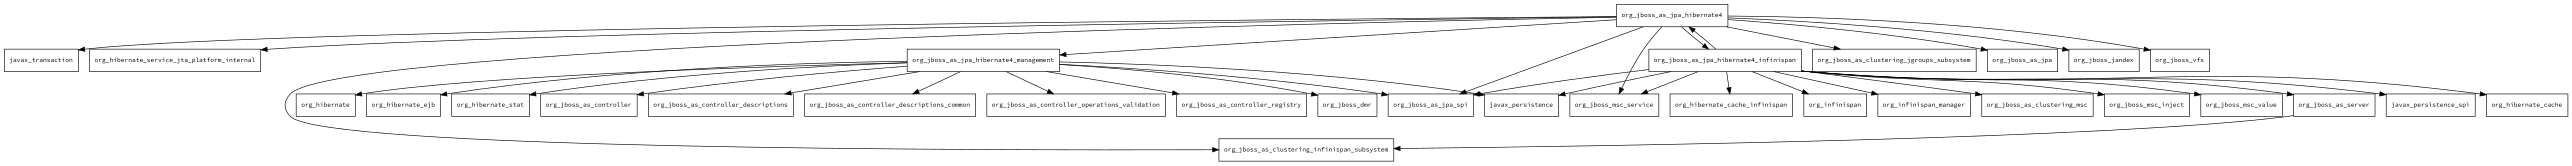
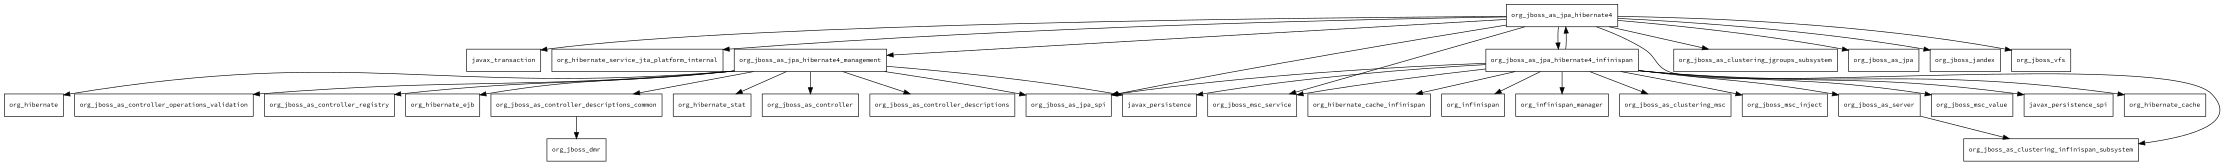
edge "org_jboss_as_jpa_hibernate4_management" -> "org_jboss_dmr": now "org_jboss_as_controller_descriptions_common" -> "org_jboss_dmr"
